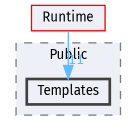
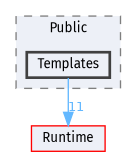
edge "Runtime" -> "Templates": reversed
